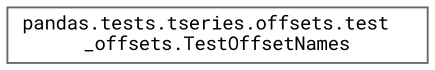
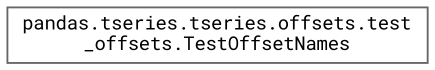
node "pandas.tests.tseries.offsets.test _offsets.TestOffsetNames": label "pandas.tests.tseries.offsets.test _offsets.TestOffsetNames" -> "pandas.tseries.tseries.offsets.test _offsets.TestOffsetNames"
